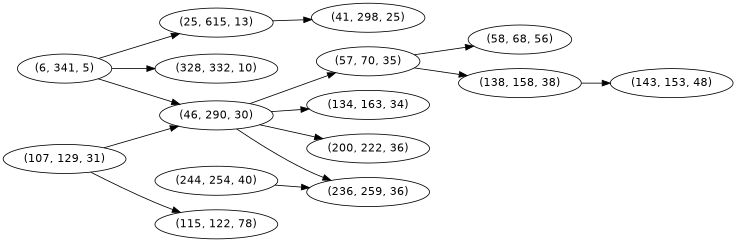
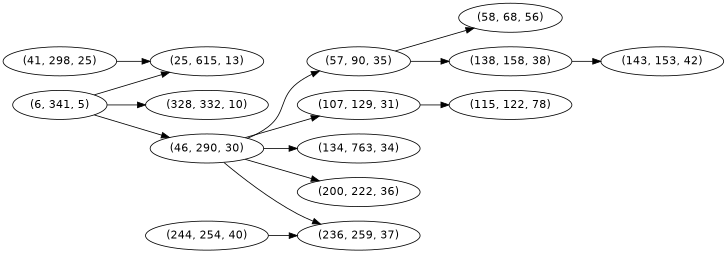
edge "(25, 615, 13)" -> "(41, 298, 25)": reversed
node "(57, 70, 35)": label "(57, 70, 35)" -> "(57, 90, 35)"
node "(143, 153, 48)": label "(143, 153, 48)" -> "(143, 153, 42)"
node "(134, 163, 34)": label "(134, 163, 34)" -> "(134, 763, 34)"
edge "(107, 129, 31)" -> "(46, 290, 30)": reversed
node "(236, 259, 36)": label "(236, 259, 36)" -> "(236, 259, 37)"
